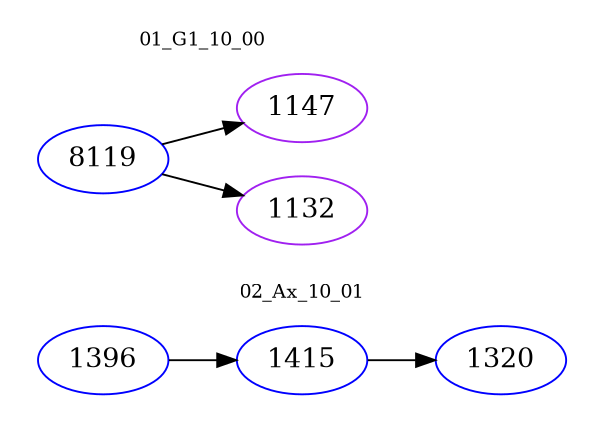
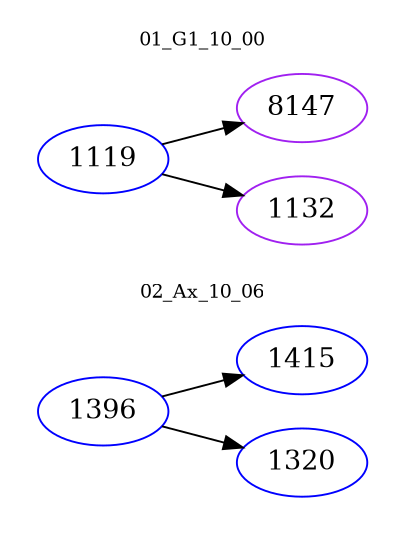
node "1147": label "1147" -> "8147"
node "8119": label "8119" -> "1119"
cluster "02_Ax_10_01": label "02_Ax_10_01" -> "02_Ax_10_06"
edge "1415" -> "1320": now "1396" -> "1320"
